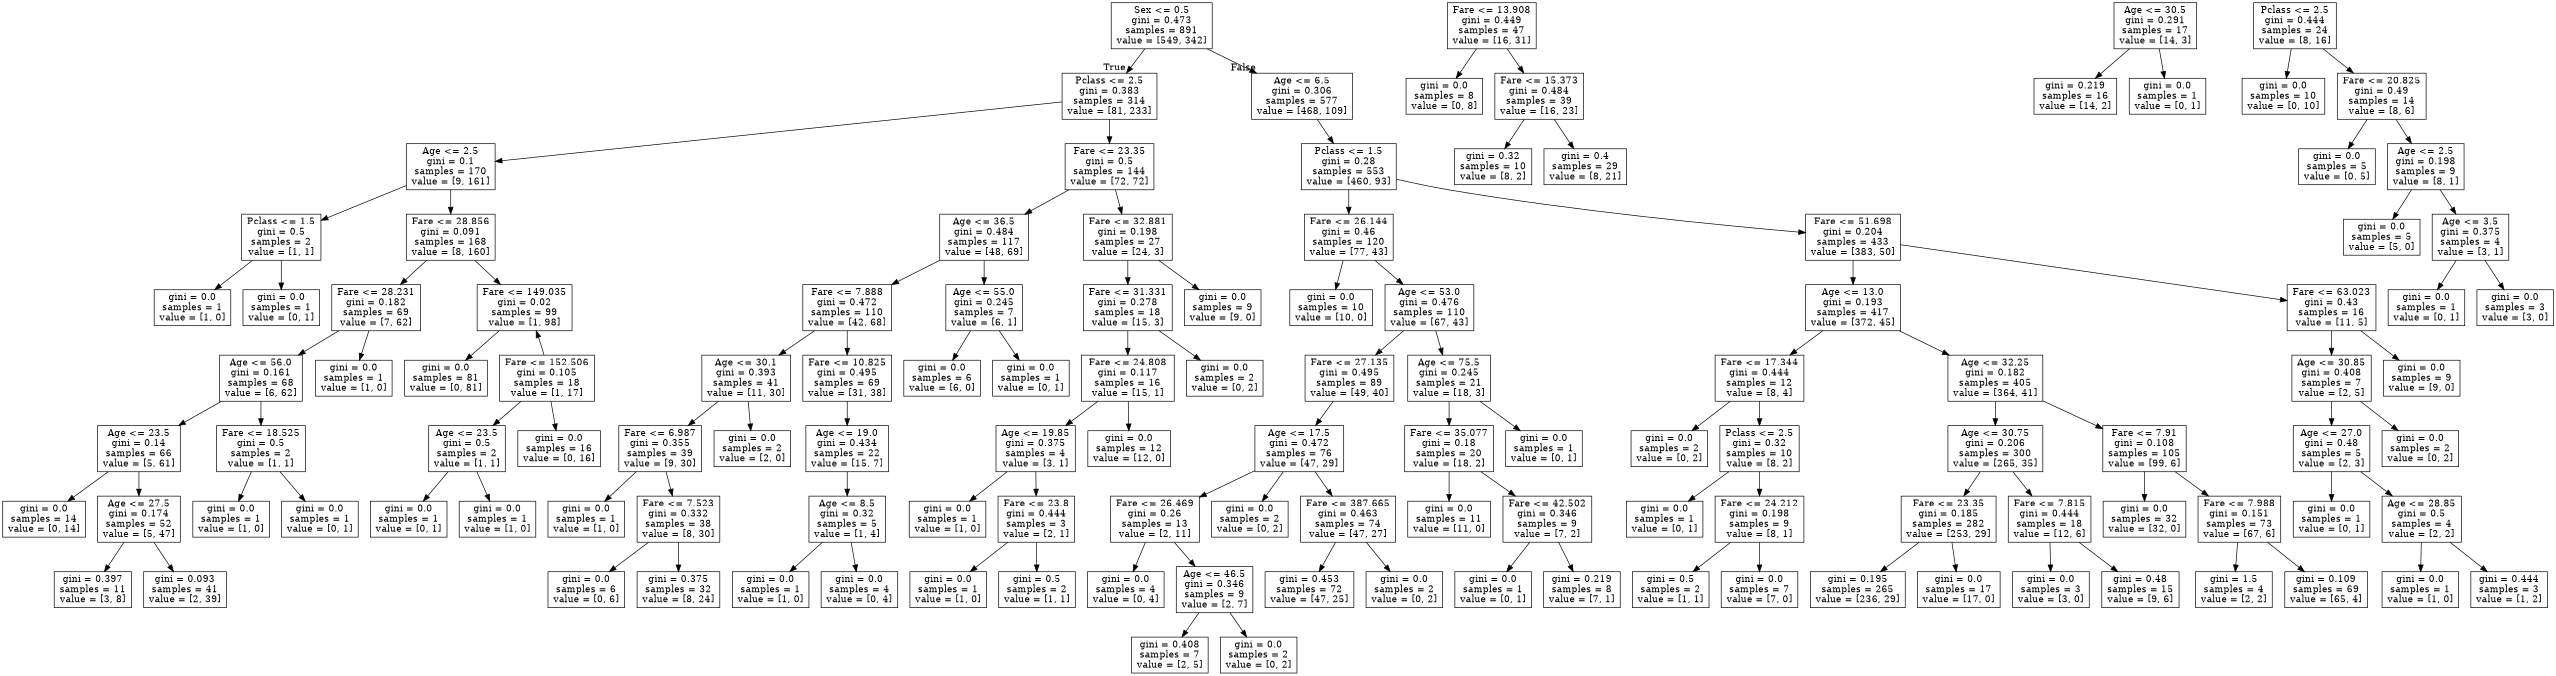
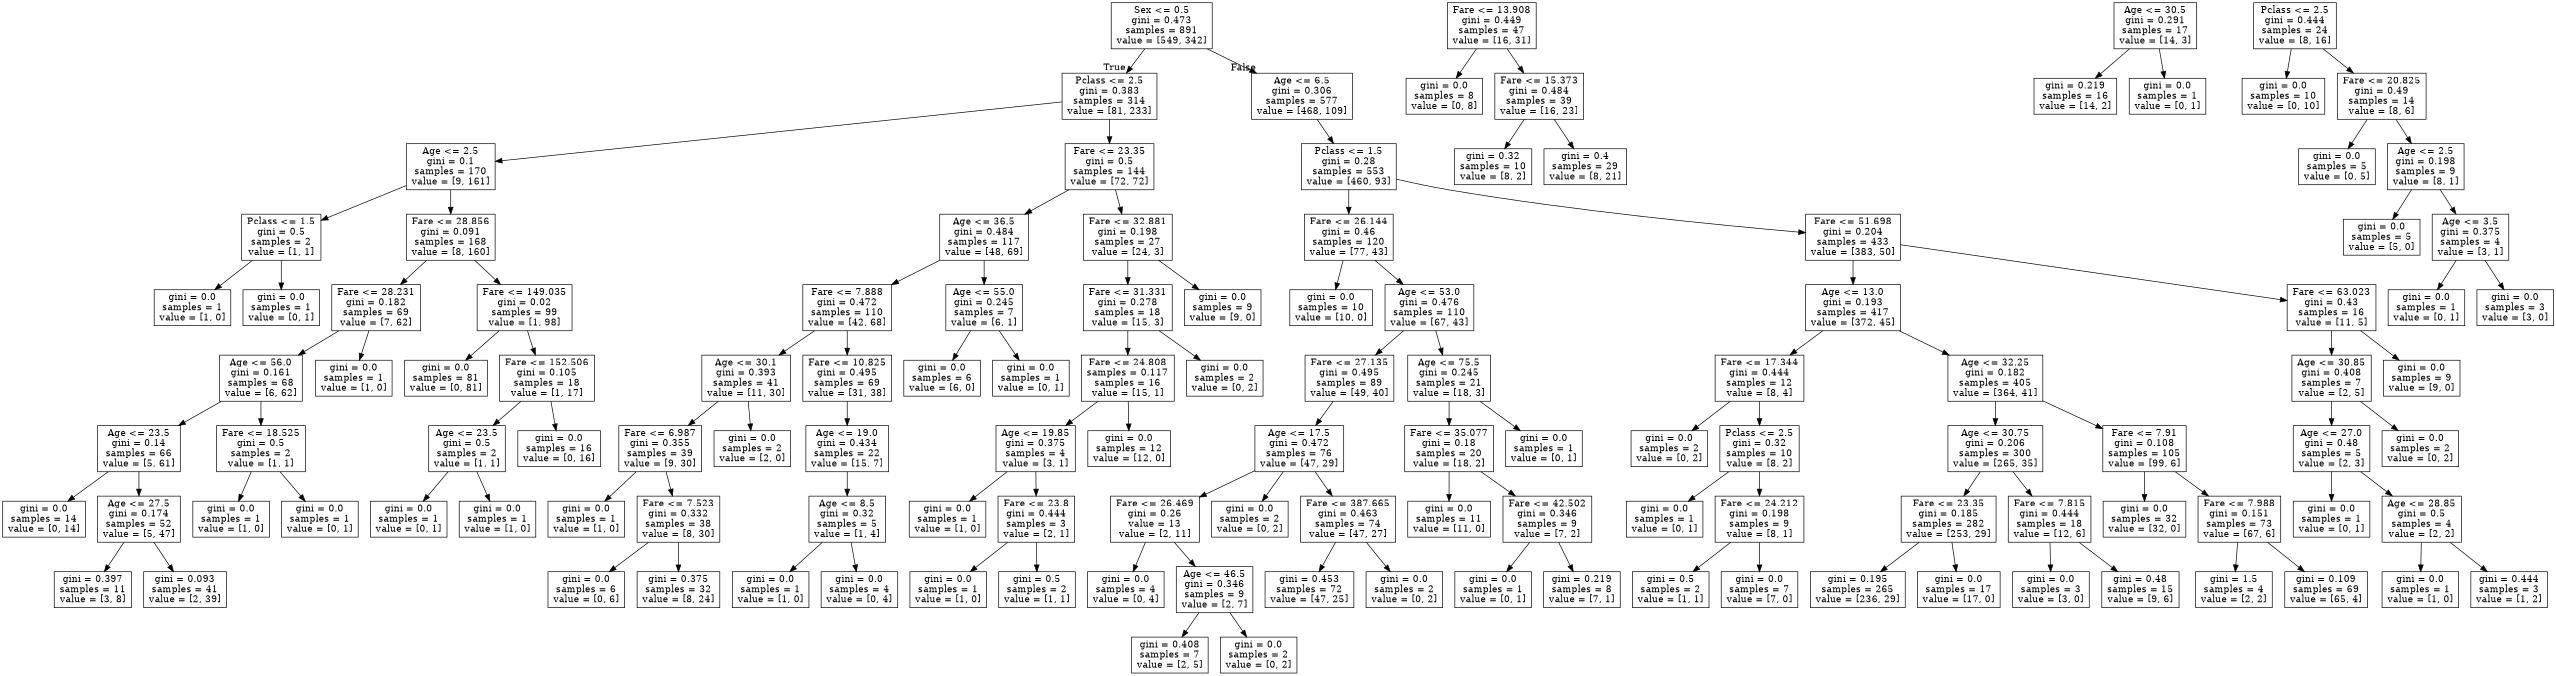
edge "Fare <= 152.506 gini = 0.105 samples = 18 value = [1, 17]" -> "Fare <= 149.035 gini = 0.02 samples = 99 value = [1, 98]": reversed
node "Fare <= 24.808 gini = 0.117 samples = 16 value = [15, 1]": label "Fare <= 24.808 gini = 0.117 samples = 16 value = [15, 1]" -> "Fare <= 24.808 samples = 0.117 samples = 16 value = [15, 1]"
node "Fare <= 26.469 gini = 0.26 samples = 13 value = [2, 11]": label "Fare <= 26.469 gini = 0.26 samples = 13 value = [2, 11]" -> "Fare <= 26.469 gini = 0.26 value = 13 value = [2, 11]"
